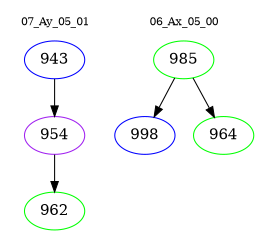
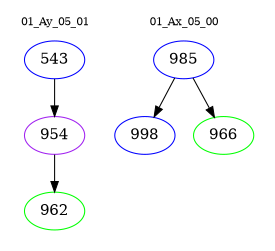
cluster "07_Ay_05_01": label "07_Ay_05_01" -> "01_Ay_05_01"
cluster "06_Ax_05_00": label "06_Ax_05_00" -> "01_Ax_05_00"
node "943": label "943" -> "543"
node "985": color green -> blue
node "964": label "964" -> "966"
